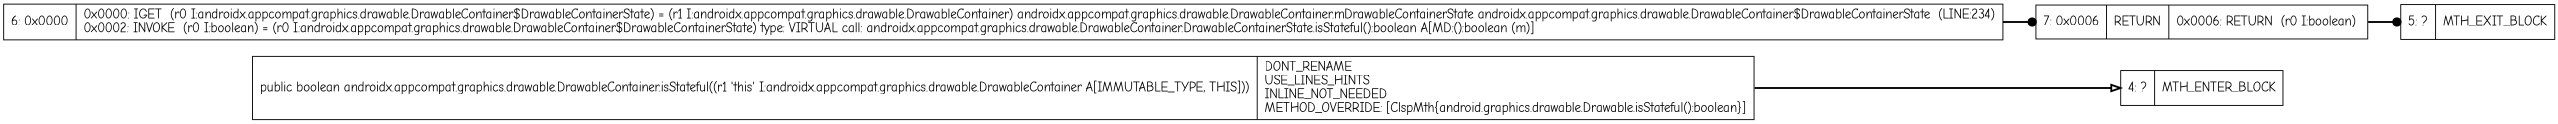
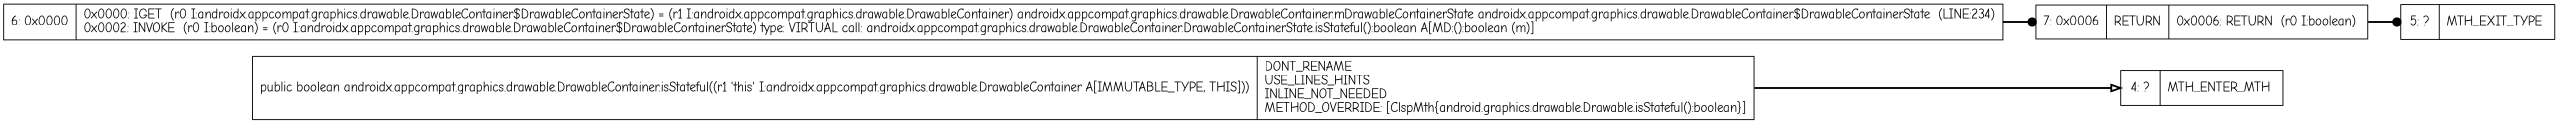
node "5: ?": text "MTH_EXIT_BLOCK" -> "MTH_EXIT_TYPE"
node "4: ?": text "MTH_ENTER_BLOCK" -> "MTH_ENTER_MTH"
